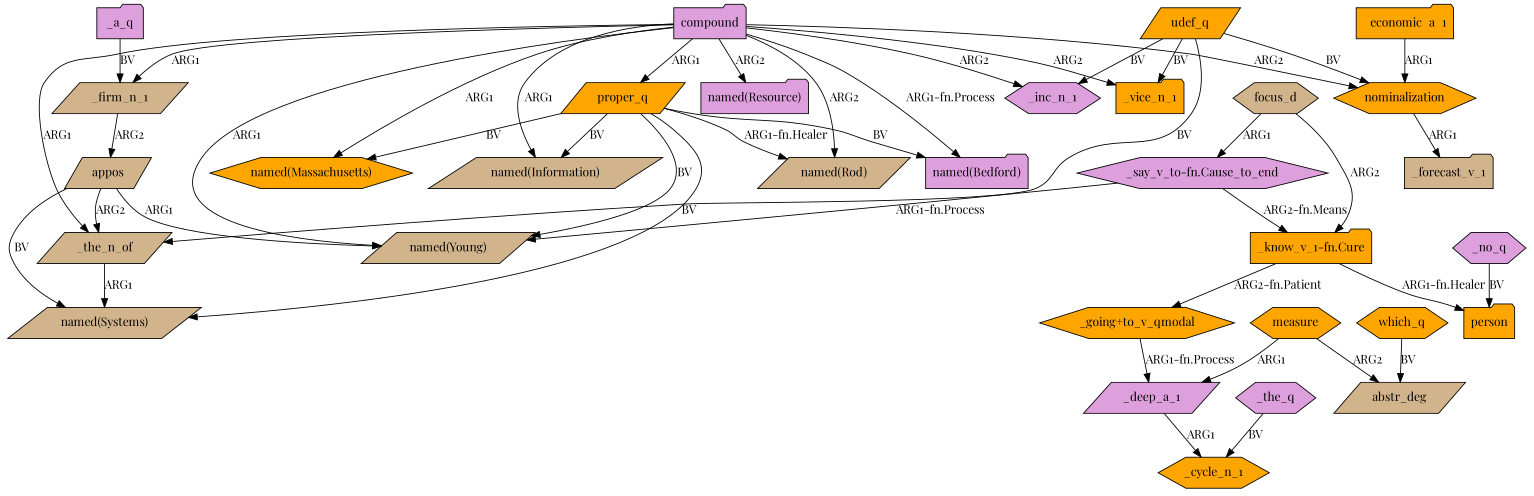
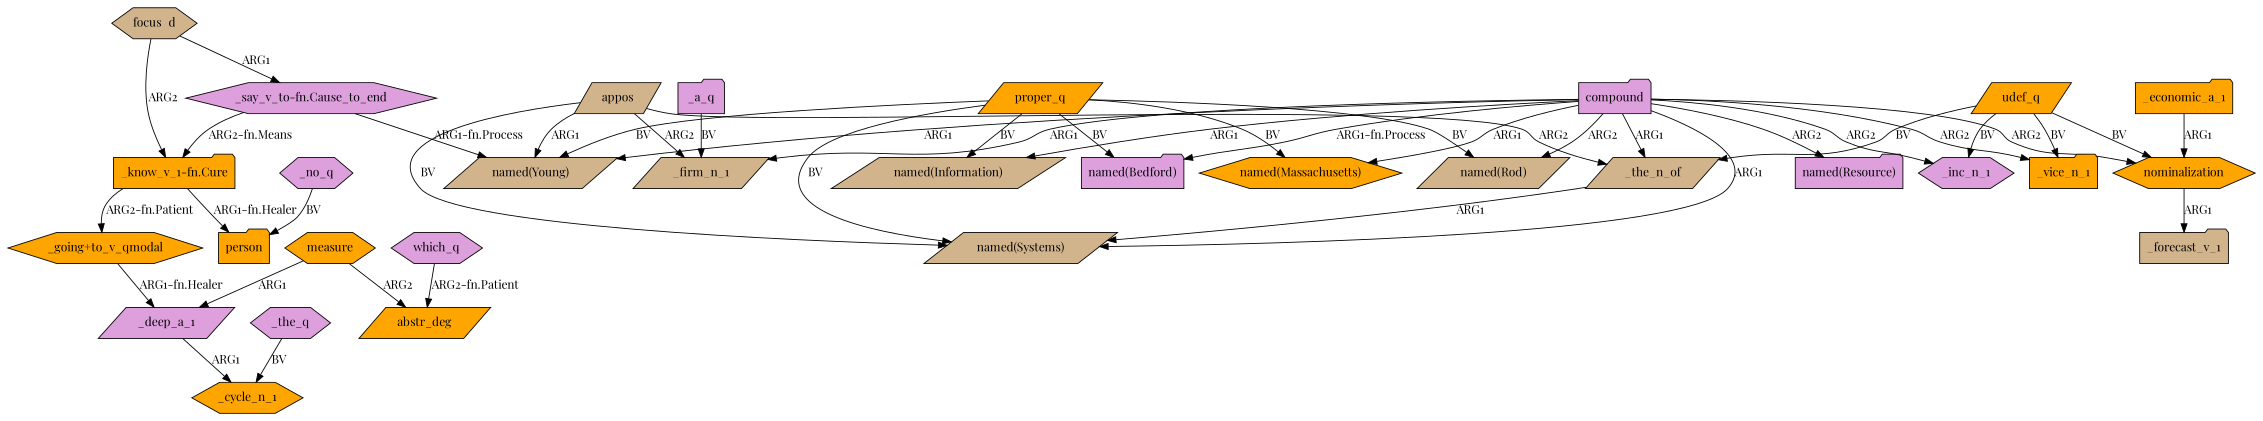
edge "compound" -> "proper_q": now "compound" -> "named(Systems)"
edge "_firm_n_1" -> "appos": reversed
edge "proper_q" -> "named(Rod)": label "ARG1-fn.Healer" -> "BV"
node "which_q": fillcolor orange -> plum
edge "_going+to_v_qmodal" -> "_deep_a_1": label "ARG1-fn.Process" -> "ARG1-fn.Healer"
edge "which_q" -> "abstr_deg": label "BV" -> "ARG2-fn.Patient"
node "abstr_deg": fillcolor tan -> orange
